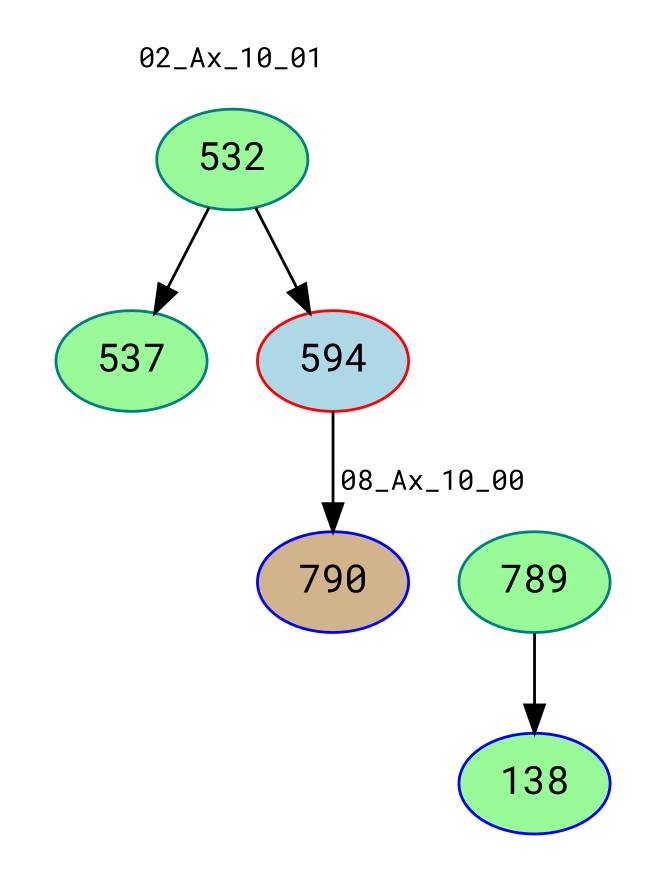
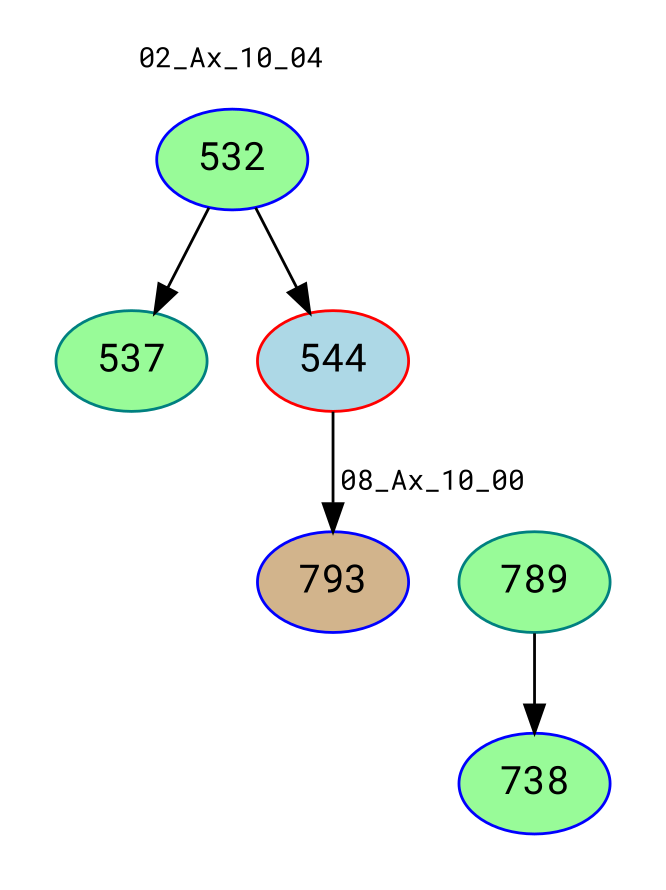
cluster "02_Ax_10_01": label "02_Ax_10_01" -> "02_Ax_10_04"
node "532": color teal -> blue
node "594": label "594" -> "544"
node "790": label "790" -> "793"
node "138": label "138" -> "738"
